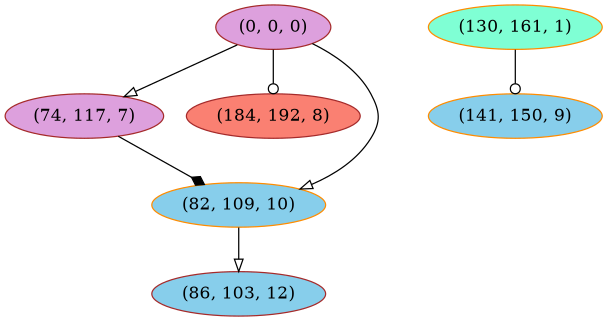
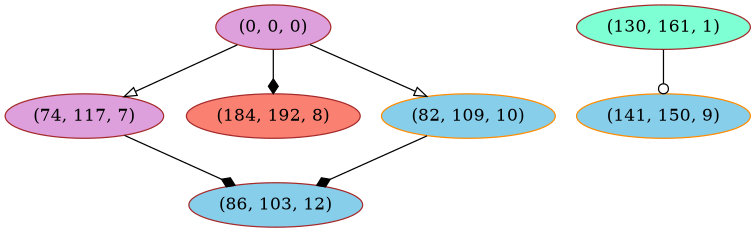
node "(130, 161, 1)": color darkorange -> brown
edge "(0, 0, 0)" -> "(184, 192, 8)": arrowhead odot -> diamond
edge "(74, 117, 7)" -> "(82, 109, 10)": now "(74, 117, 7)" -> "(86, 103, 12)"
edge "(82, 109, 10)" -> "(86, 103, 12)": arrowhead onormal -> diamond
